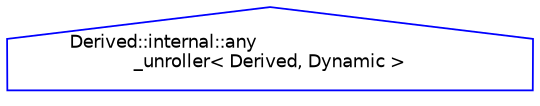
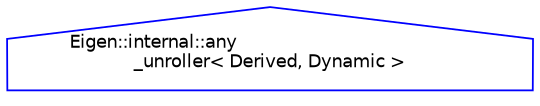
node "Derived::internal::any _unroller< Derived, Dynamic >": label "Derived::internal::any _unroller< Derived, Dynamic >" -> "Eigen::internal::any _unroller< Derived, Dynamic >"
